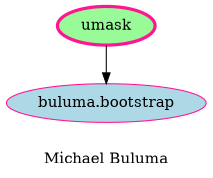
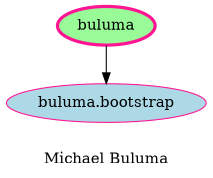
node "umask": label "umask" -> "buluma"
